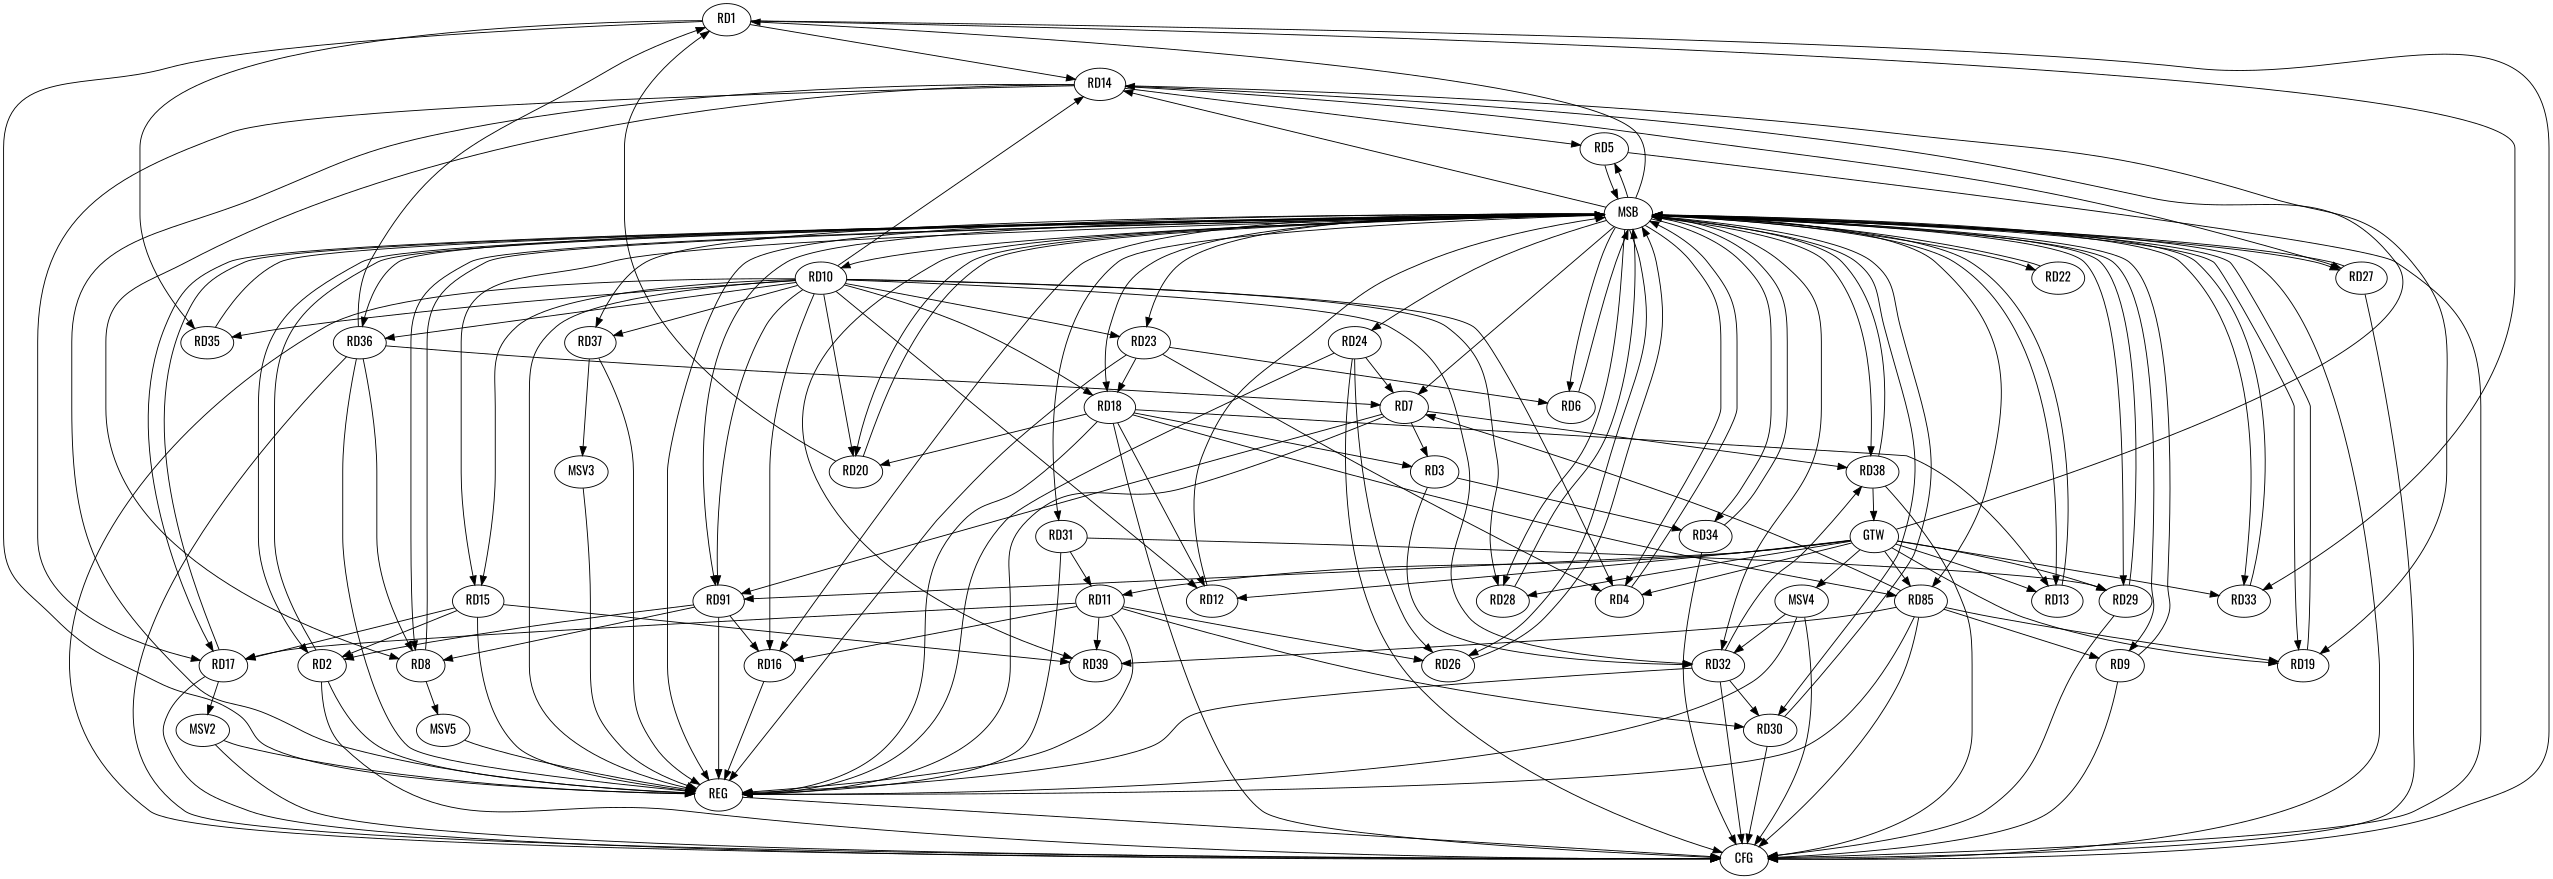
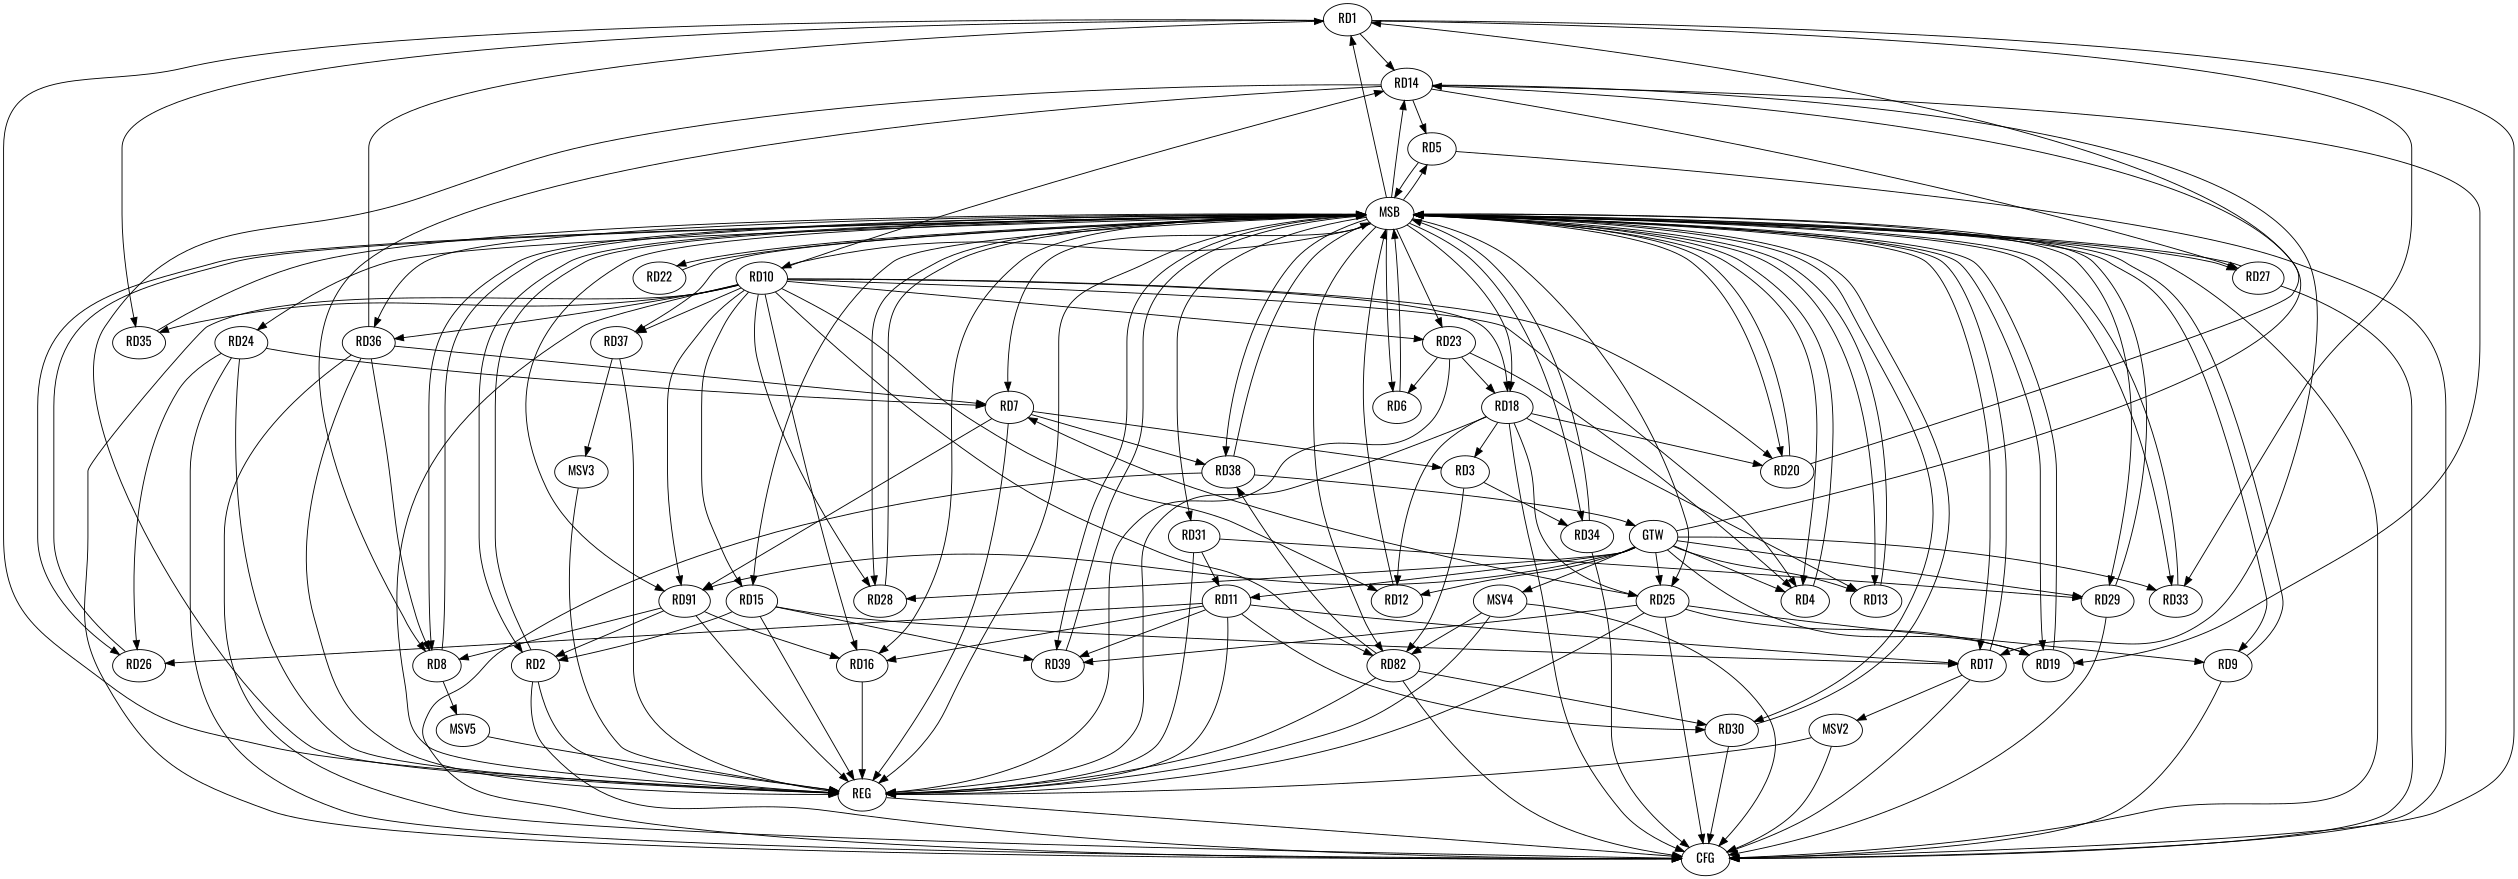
edge "RD39" -> "MSB": added
node "RD85": label "RD85" -> "RD25"
node "RD32": label "RD32" -> "RD82"
